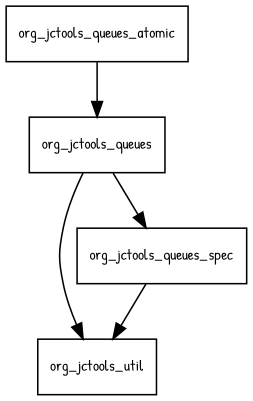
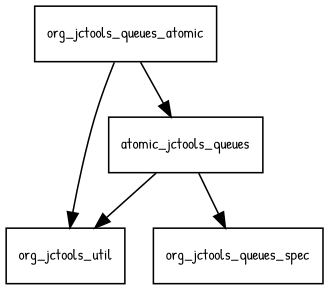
node "org_jctools_queues": label "org_jctools_queues" -> "atomic_jctools_queues"
edge "org_jctools_queues_spec" -> "org_jctools_util": now "org_jctools_queues_atomic" -> "org_jctools_util"
